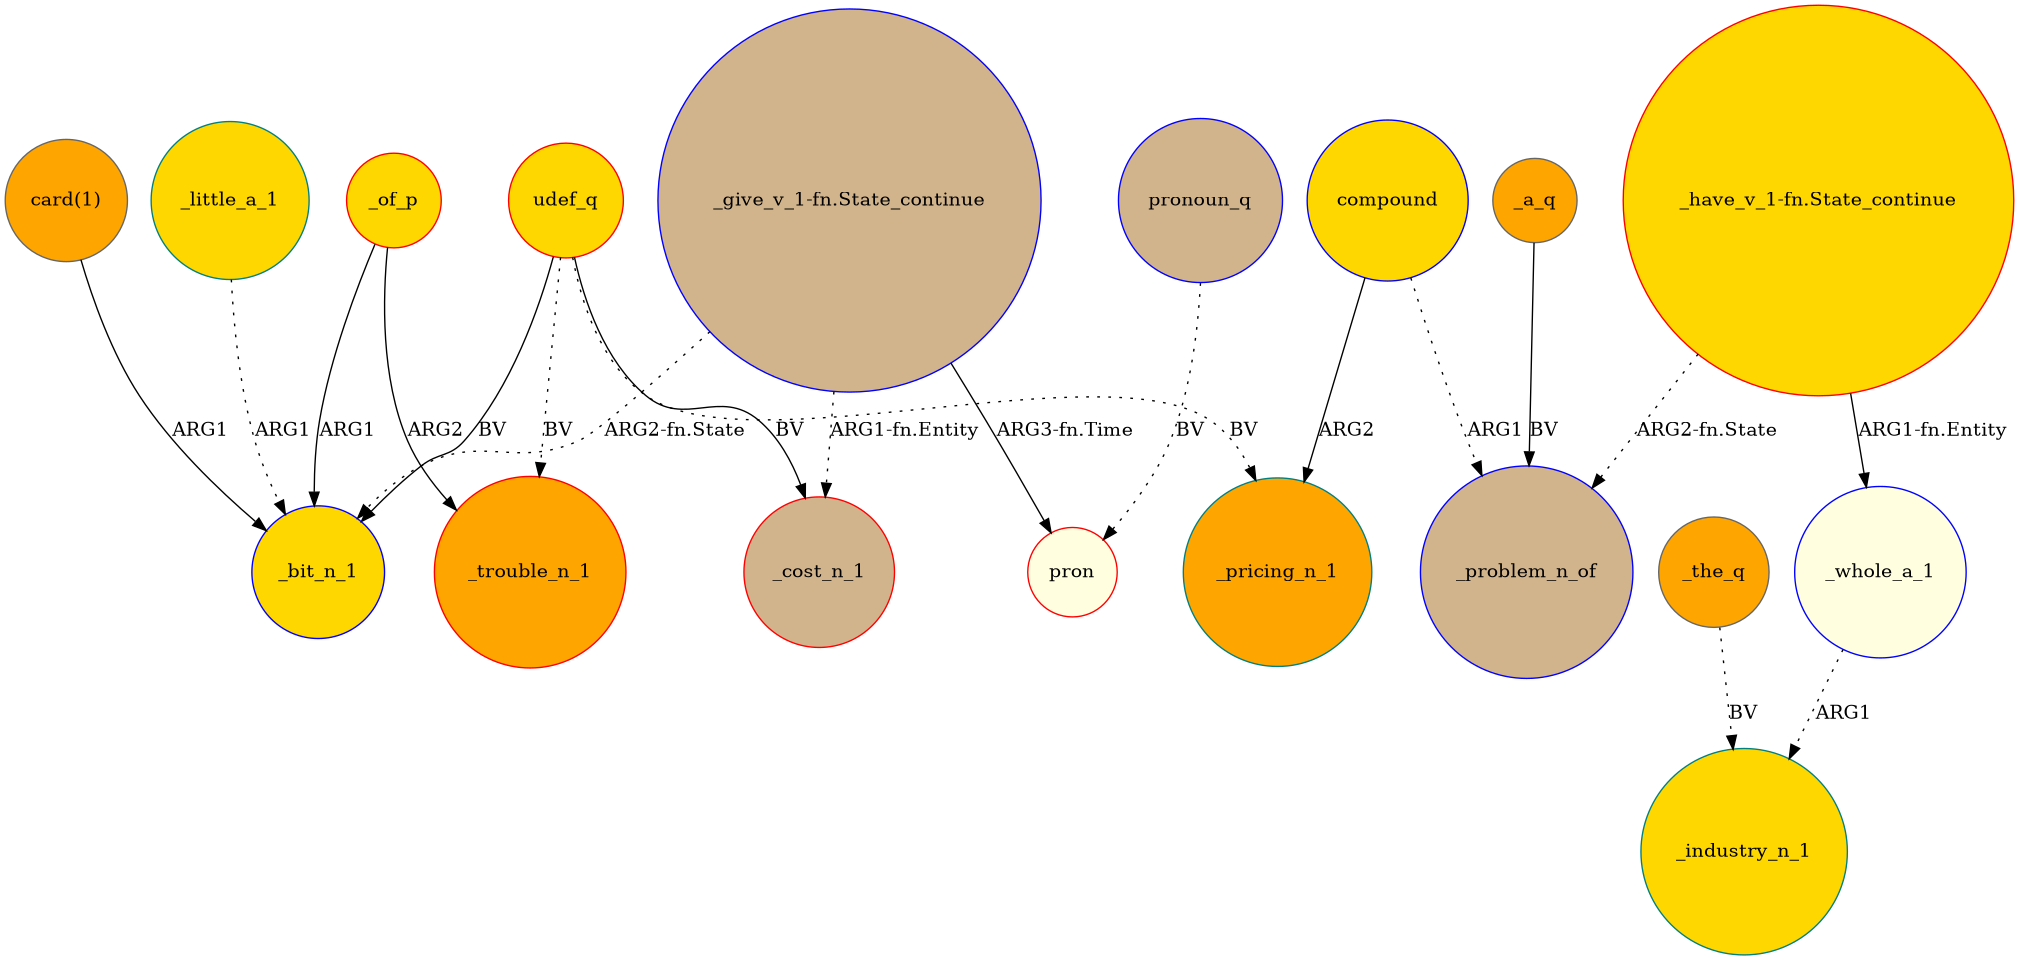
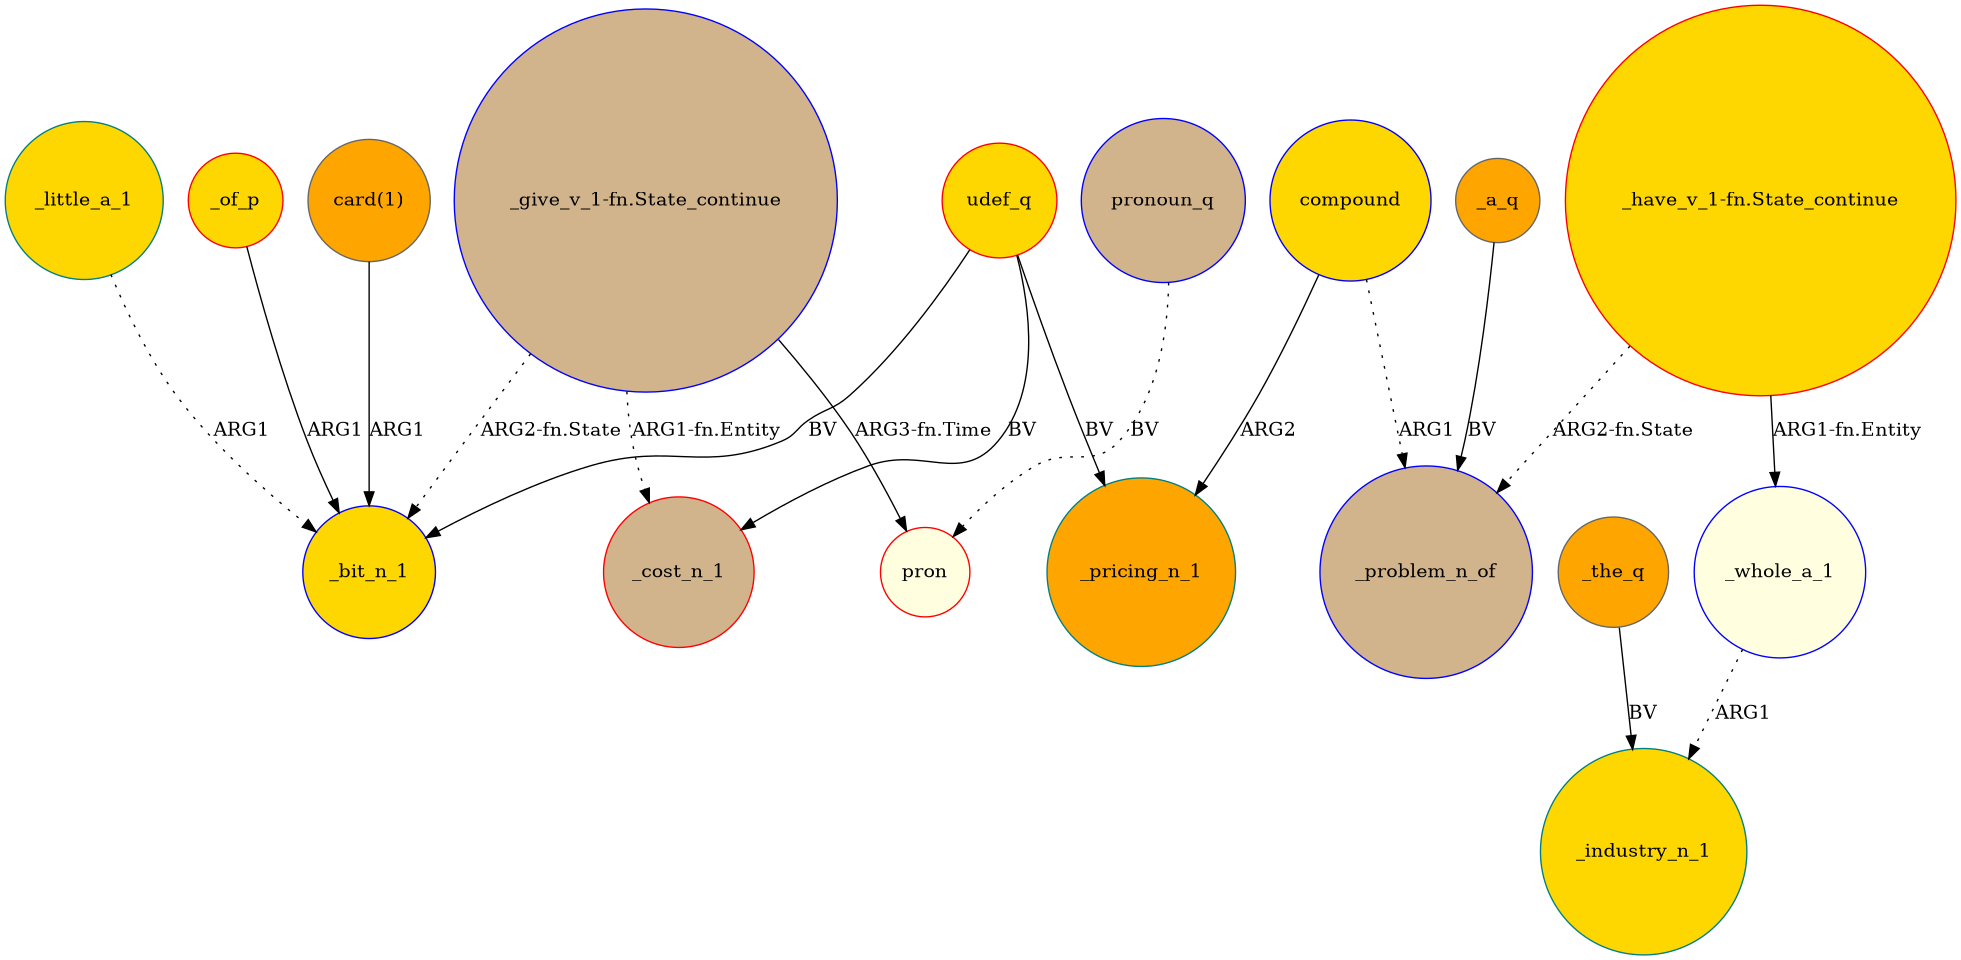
edge "udef_q" -> "_pricing_n_1": style dotted -> solid
node "_trouble_n_1": removed
edge "_the_q" -> "_industry_n_1": style dotted -> solid
